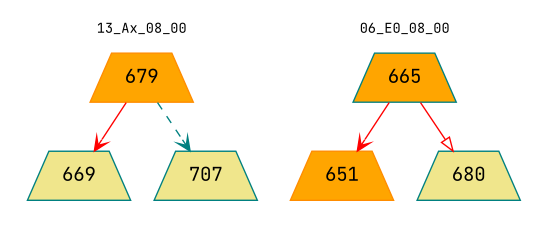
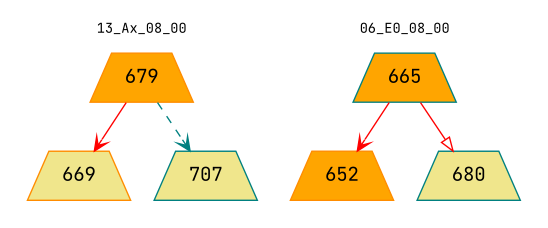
node "669": color teal -> darkorange
node "651": label "651" -> "652"
